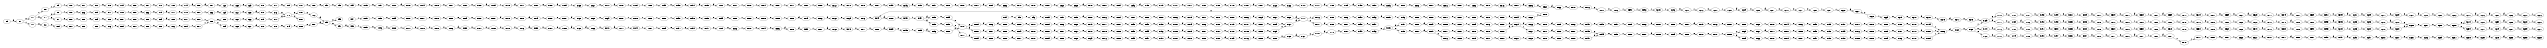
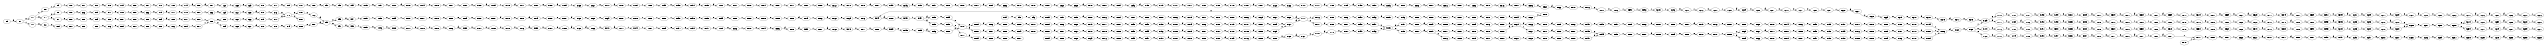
edge "S668" -> "S667": reversed
edge "S93" -> "S97": added, label "C"
edge "S197" -> "S202": added, label "T"
node "S343": removed
edge "S537" -> "S542": now "S537" -> "S547"
